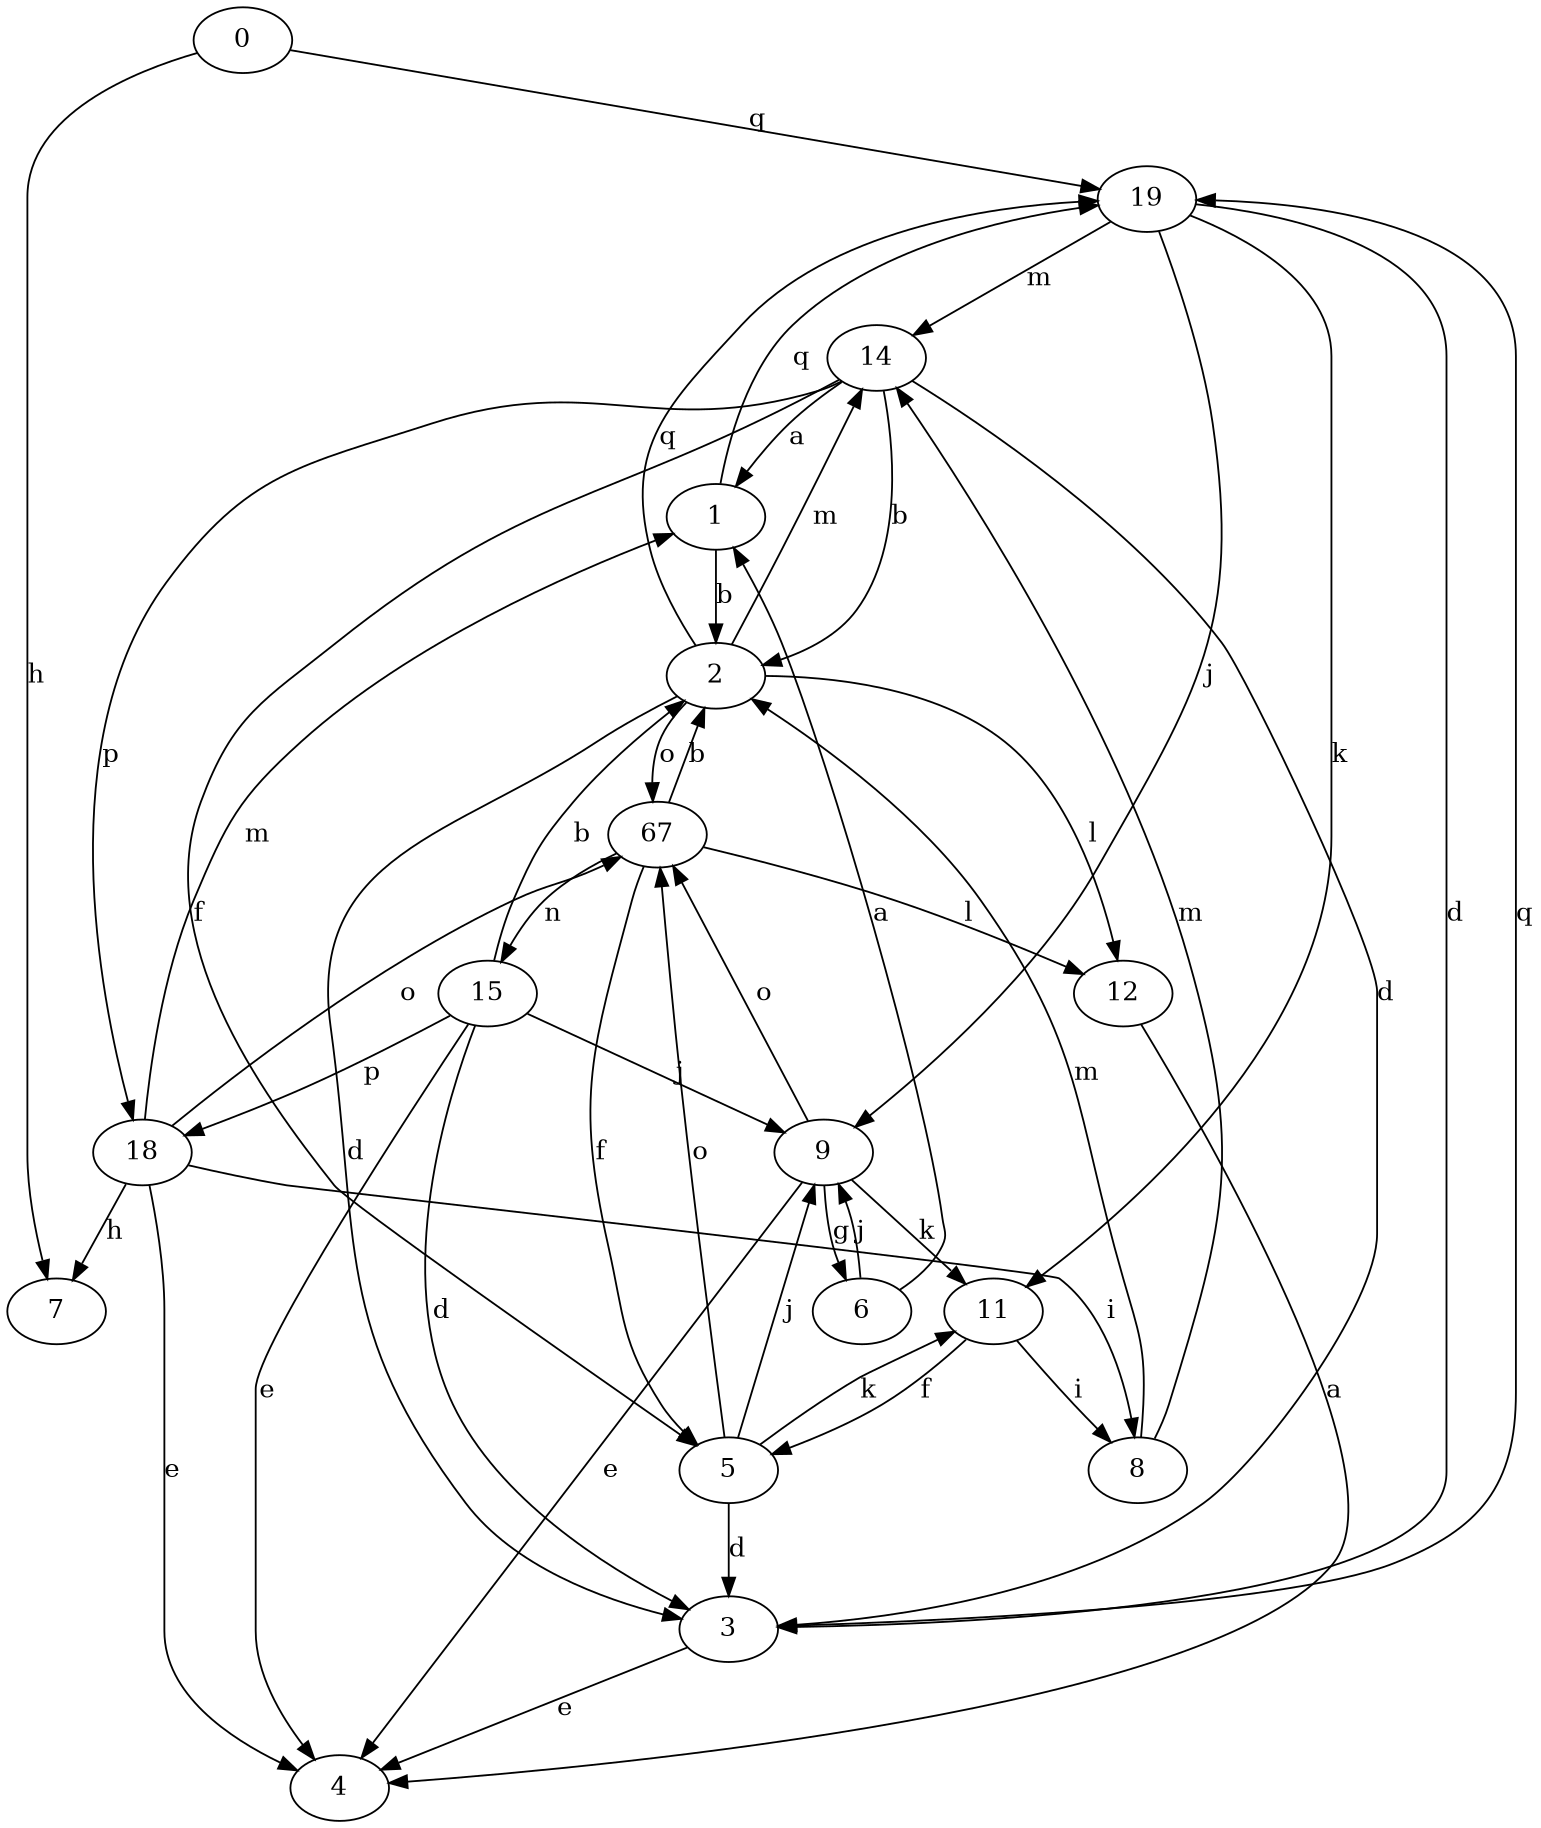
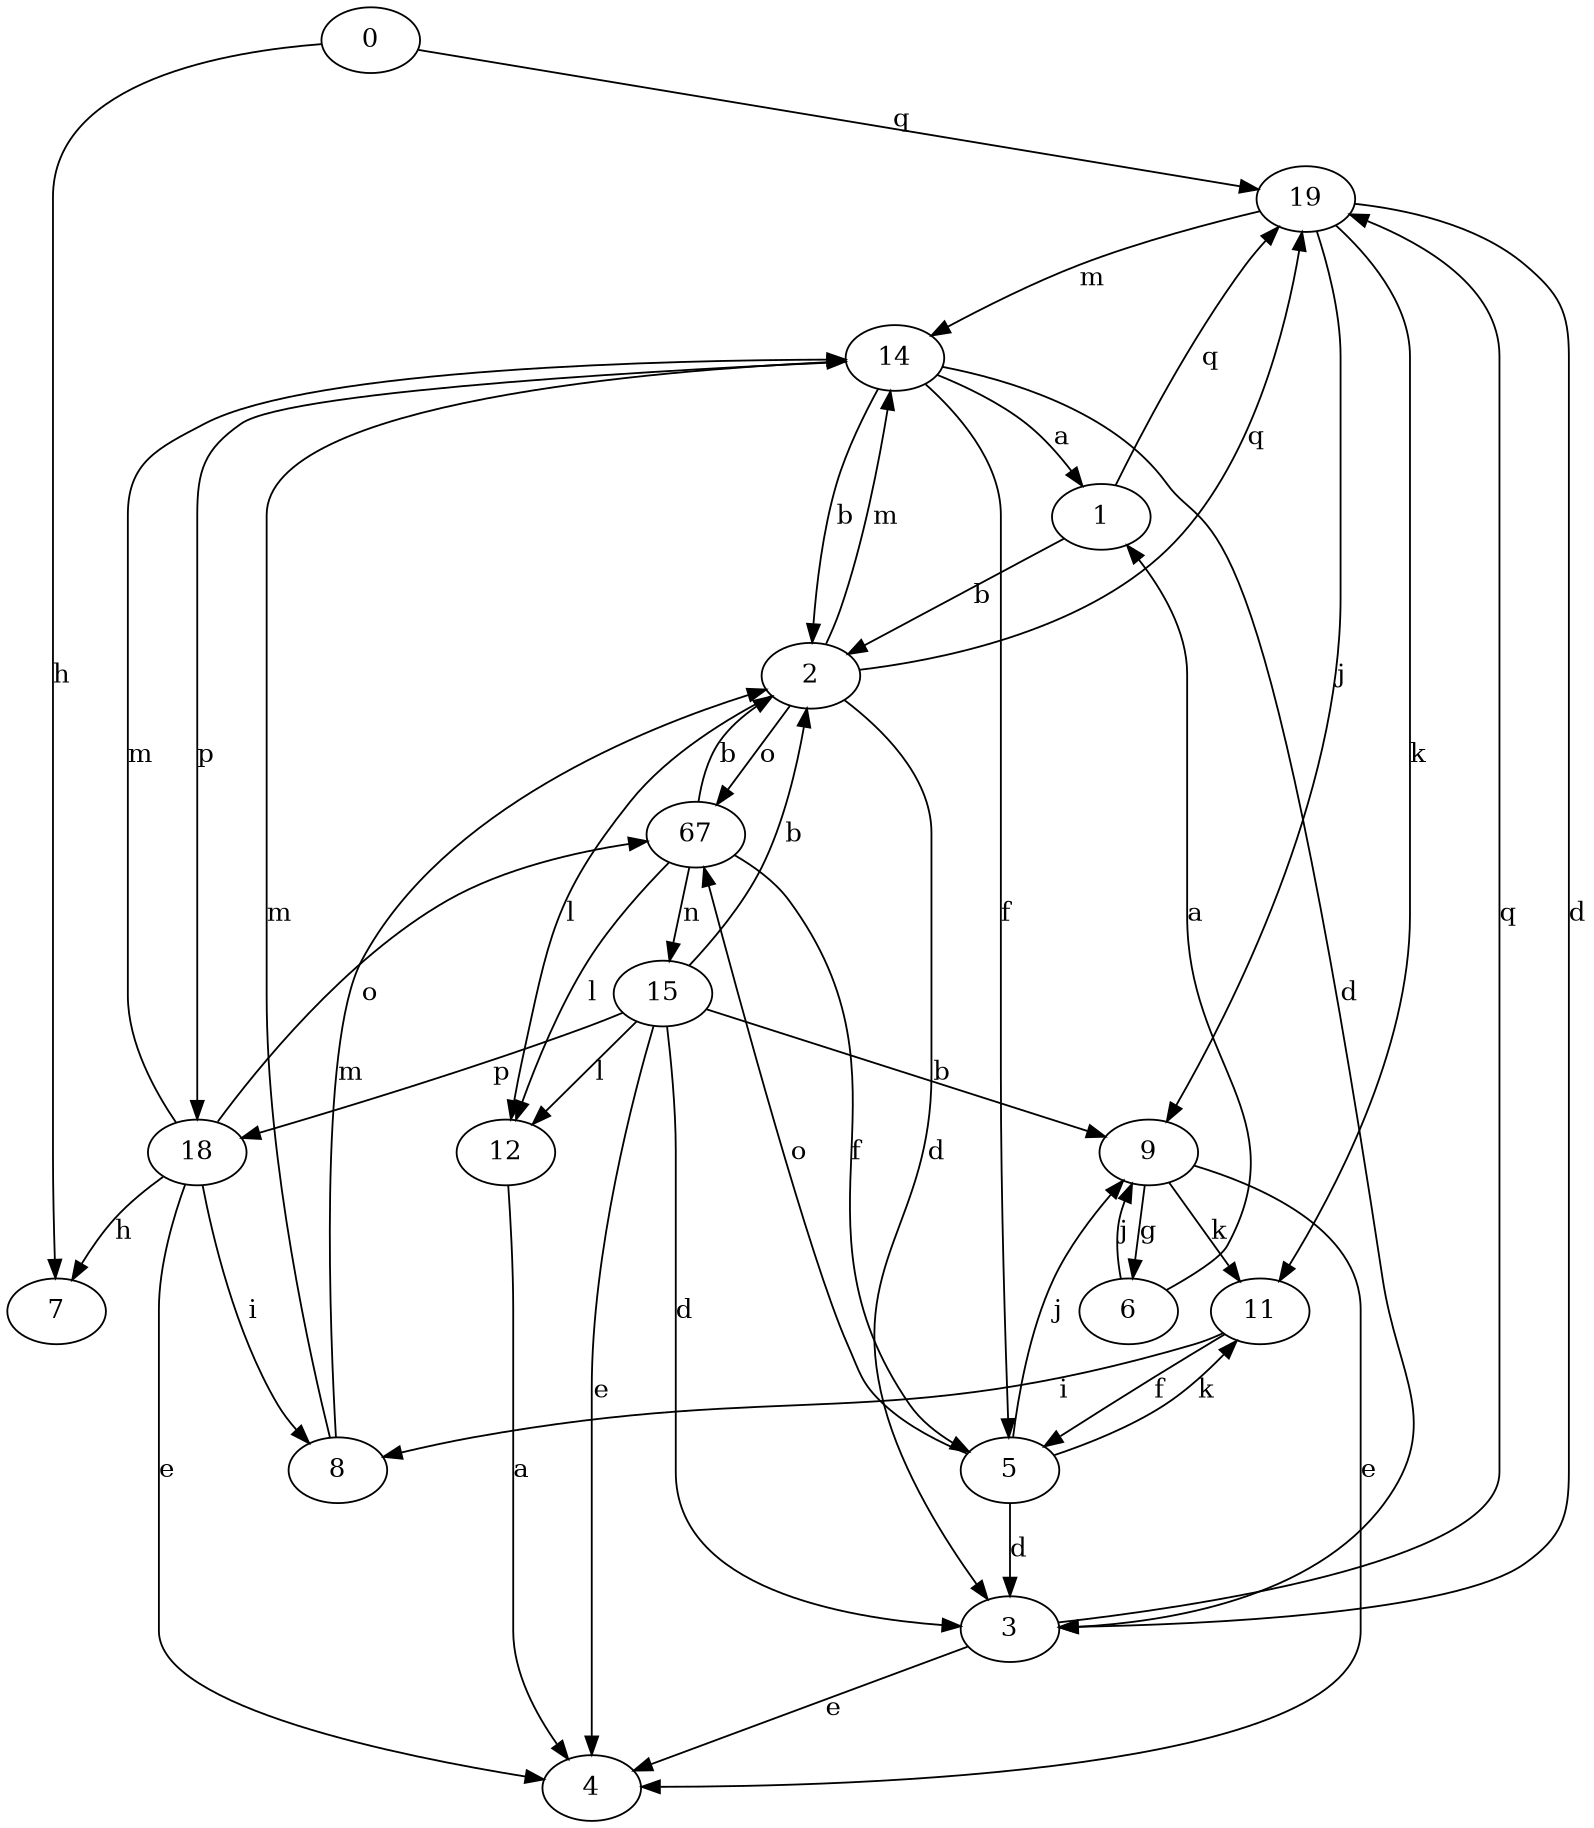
edge "18" -> "1": now "18" -> "14"
edge "9" -> "67": removed, label "o"
edge "15" -> "12": added, label "l"
edge "15" -> "9": label "j" -> "b"
